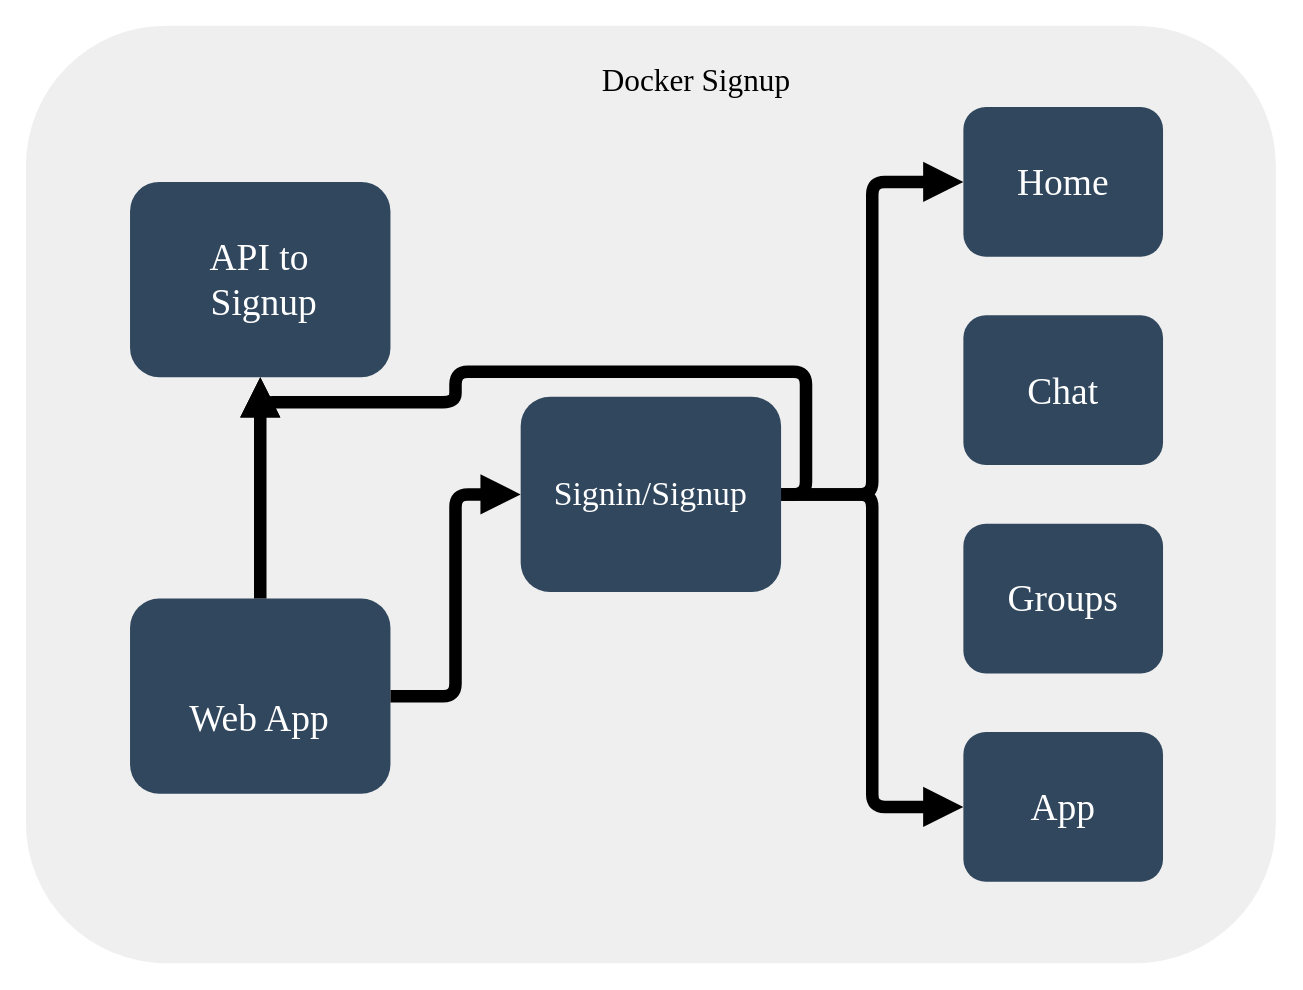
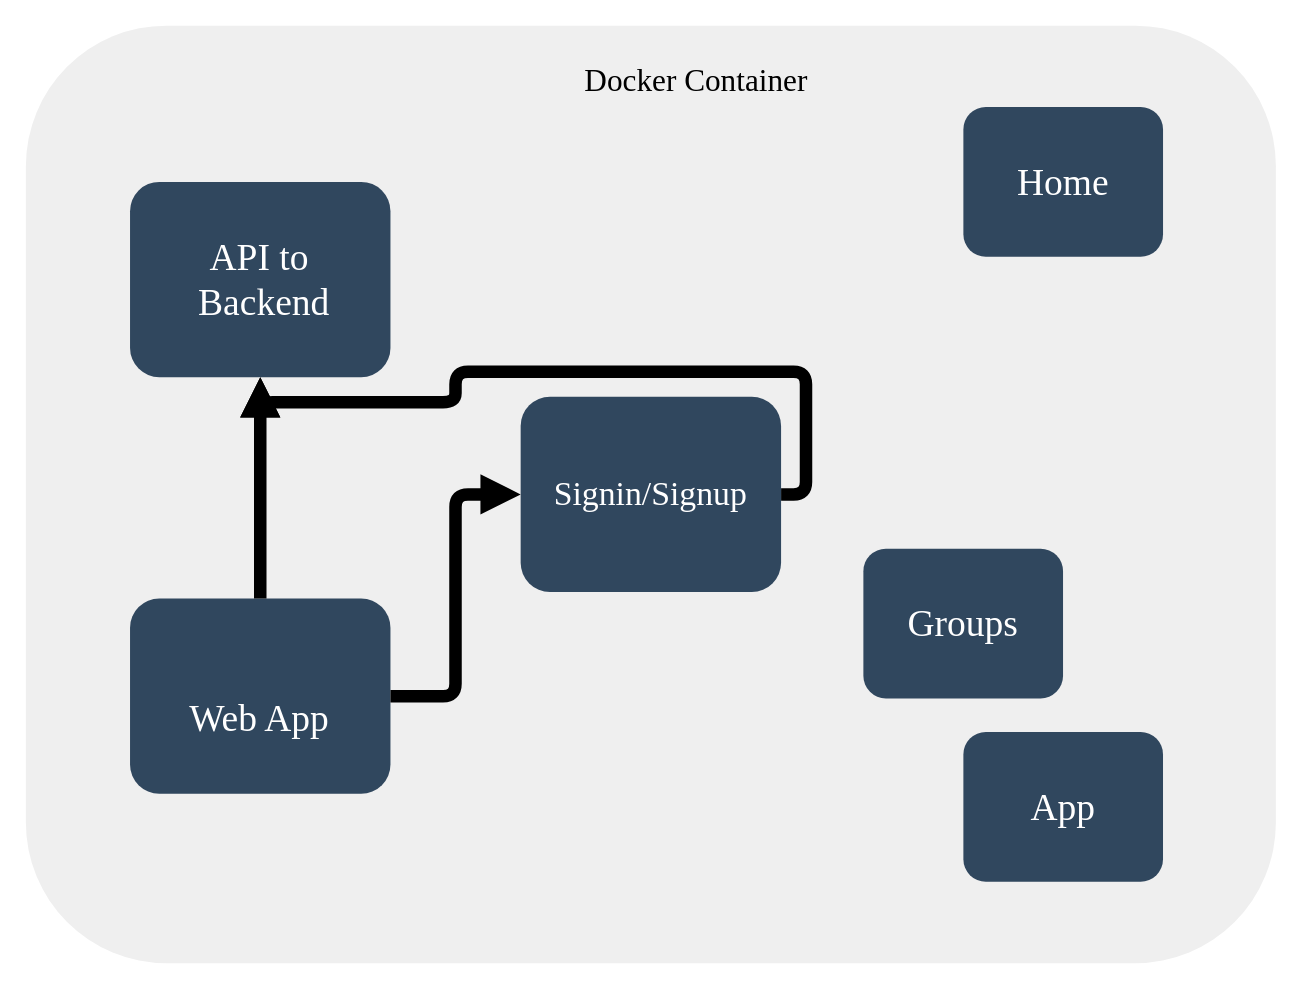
node "Docker Signup": label "Docker Signup" -> "Docker Container"
node "API to Signup": label "API to Signup" -> "API to Backend"
edge "Signin/Signup" -> "Home": removed
node "Chat": removed
node "Groups": moved (1063, 599) -> (963, 624)
edge "Signin/Signup" -> "App": removed
